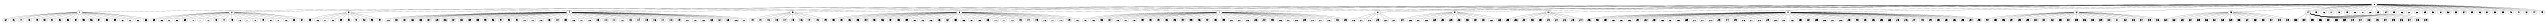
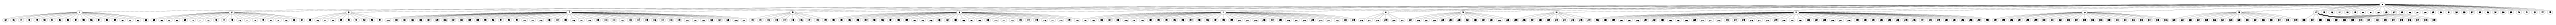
node "185": added
